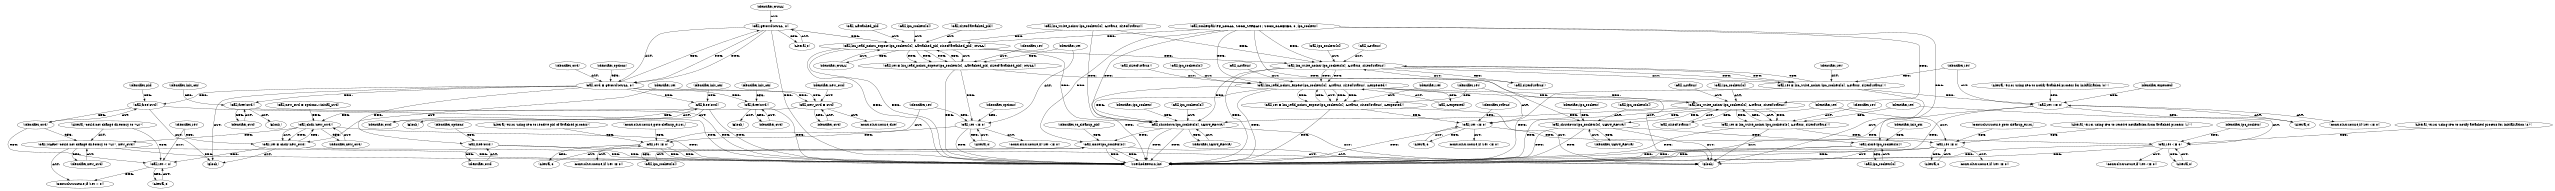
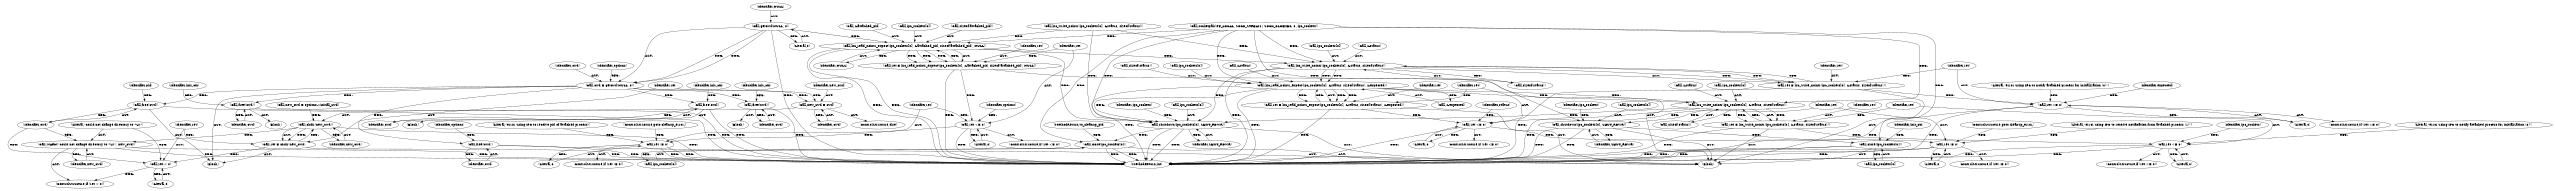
edge "(Call,cwd = getcwd(NULL, 0))" -> "(Call,getcwd(NULL, 0))": removed, label "CFG:"
edge "(Call,new_cwd = cwd)" -> "(Call,chdir(new_cwd))": label "DDG: " -> "AST: "
node "(Identifier,to_cleanup_pid)": label "(Identifier,to_cleanup_pid)" -> "(MethodReturn,to_cleanup_pid)"
